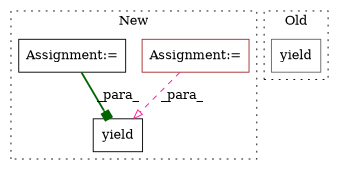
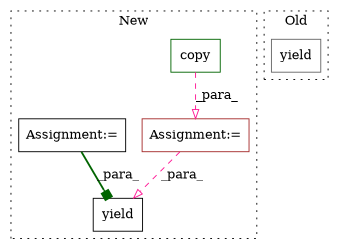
node "copy": added
